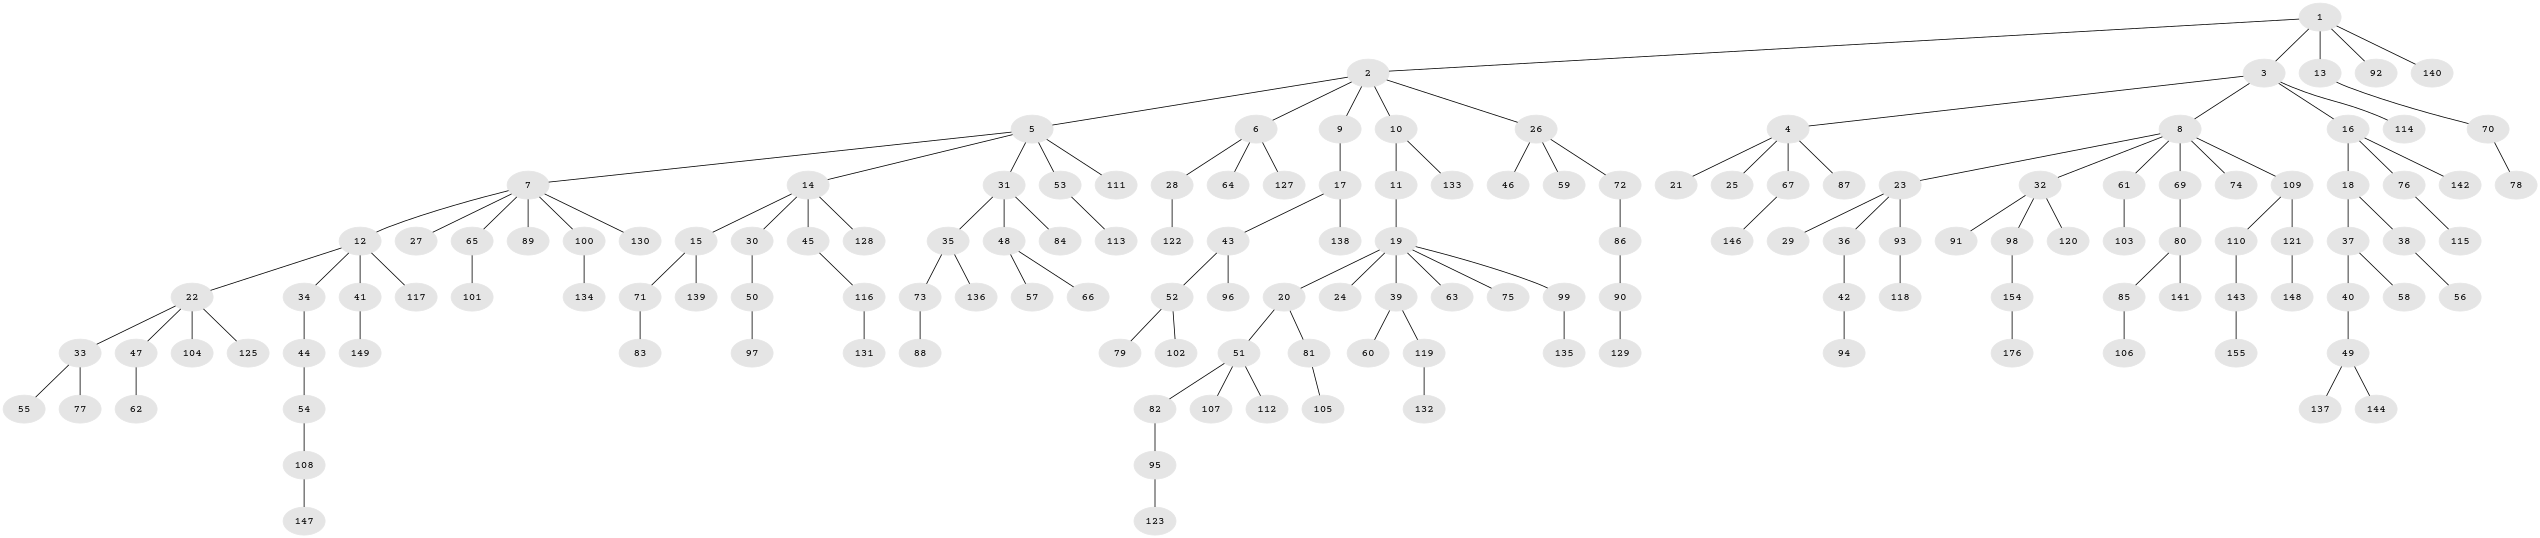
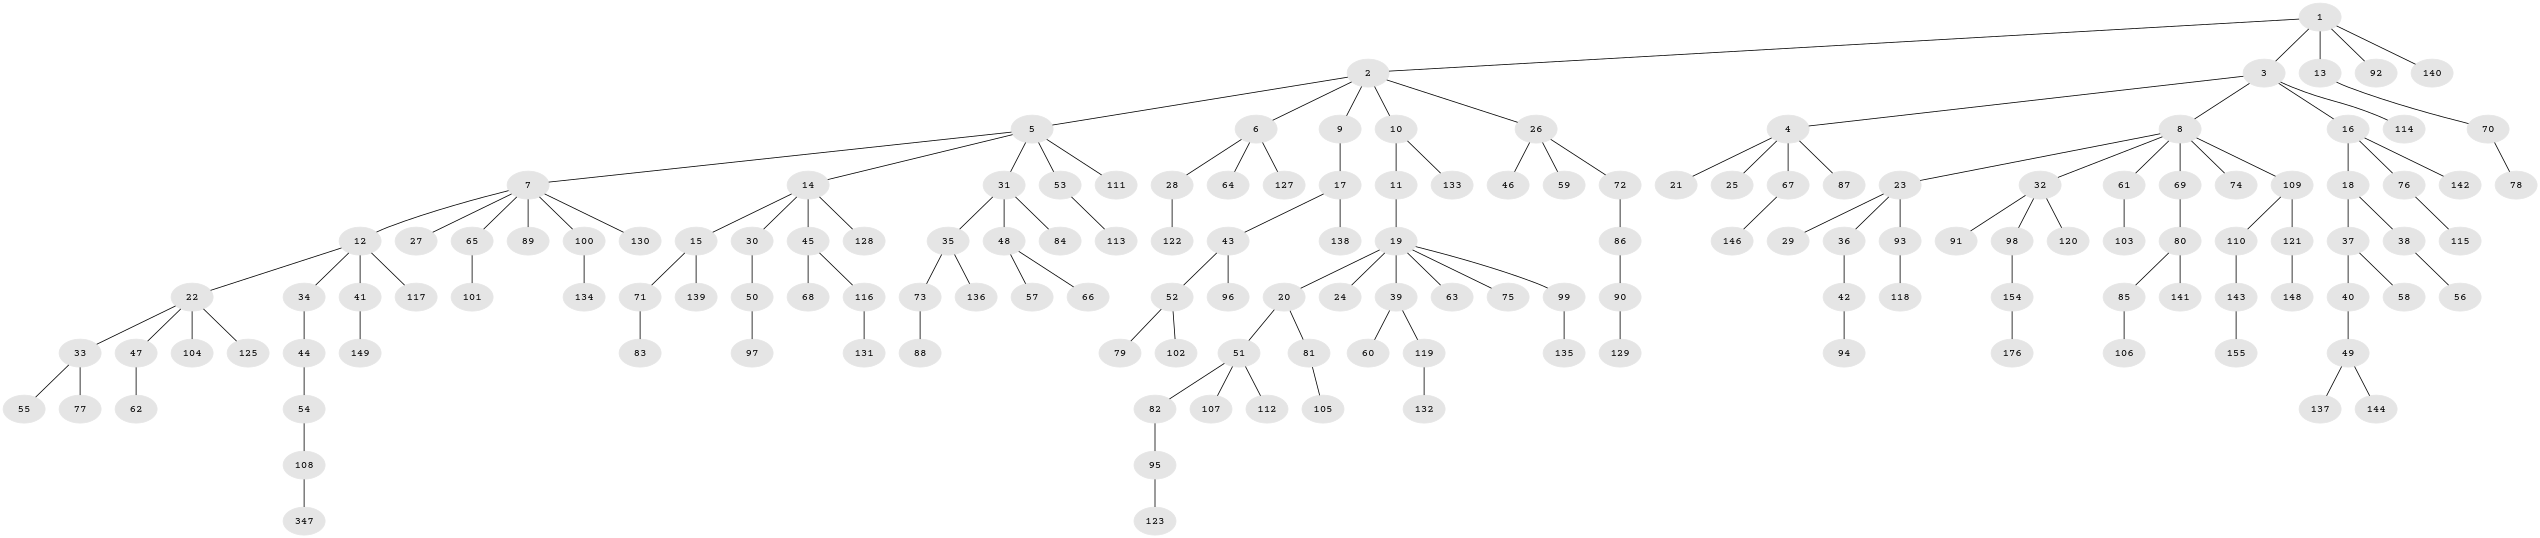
node "68": added
node "147": label "147" -> "347"
